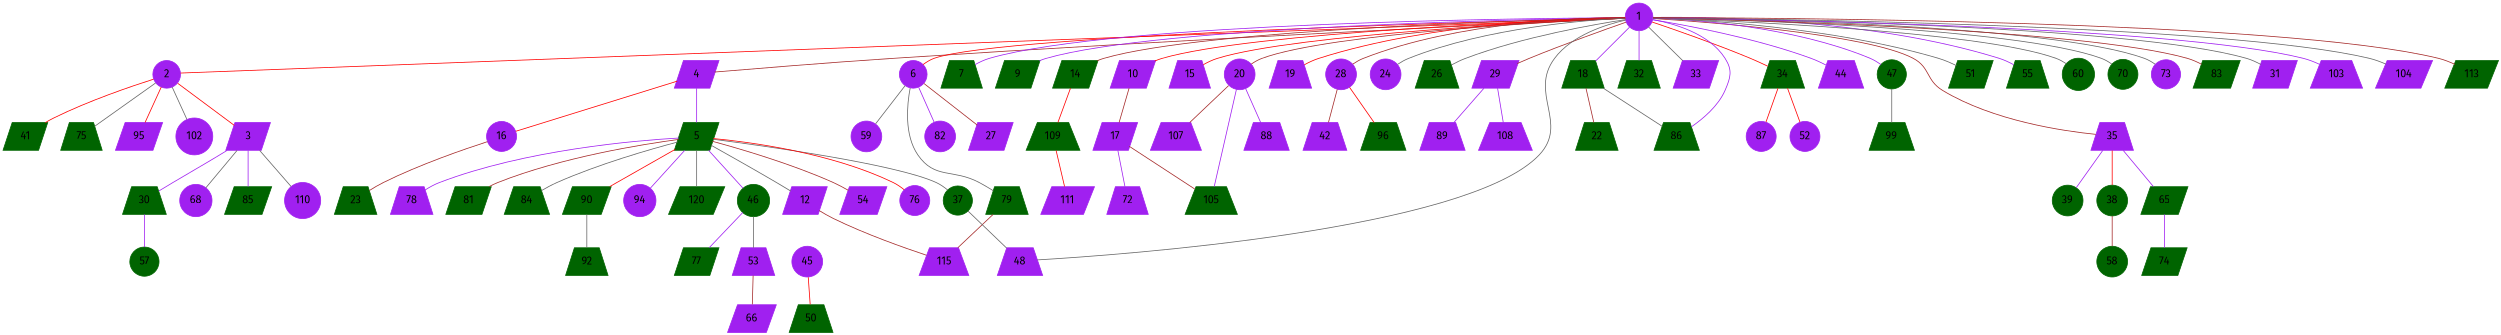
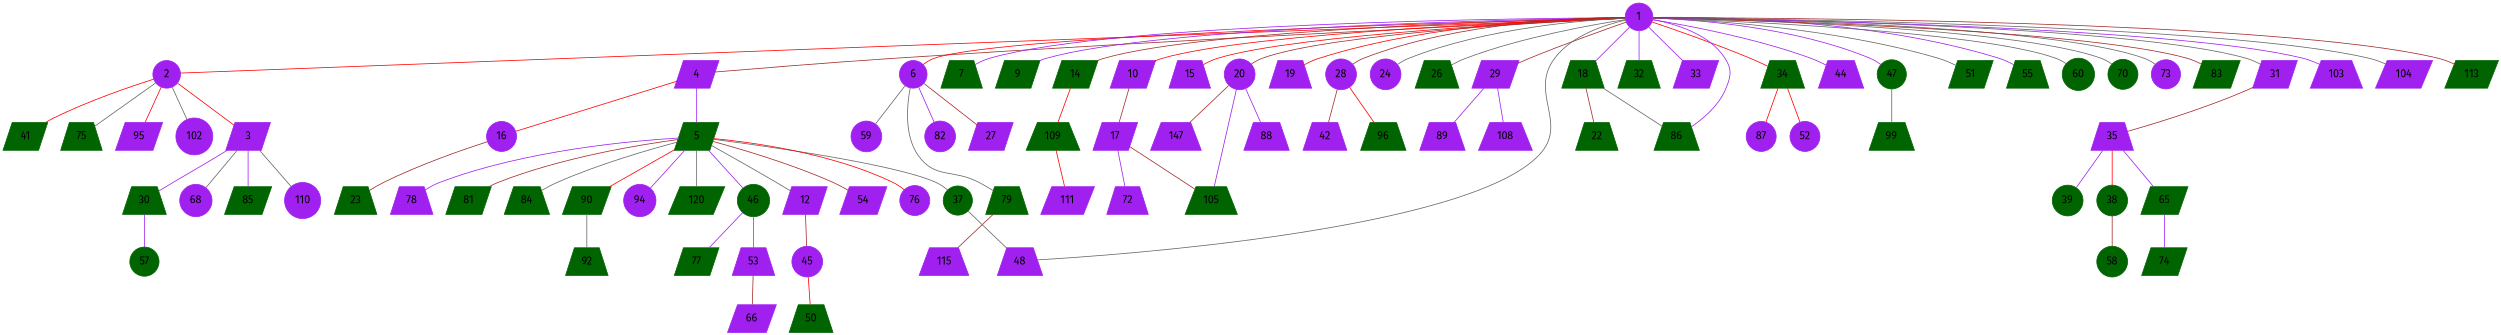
edge "1" -- "33": color gray40 -> purple
edge "1" -- "35": now "31" -- "35"
node "107": label "107" -> "147"
edge "12" -- "115": now "12" -- "45"
